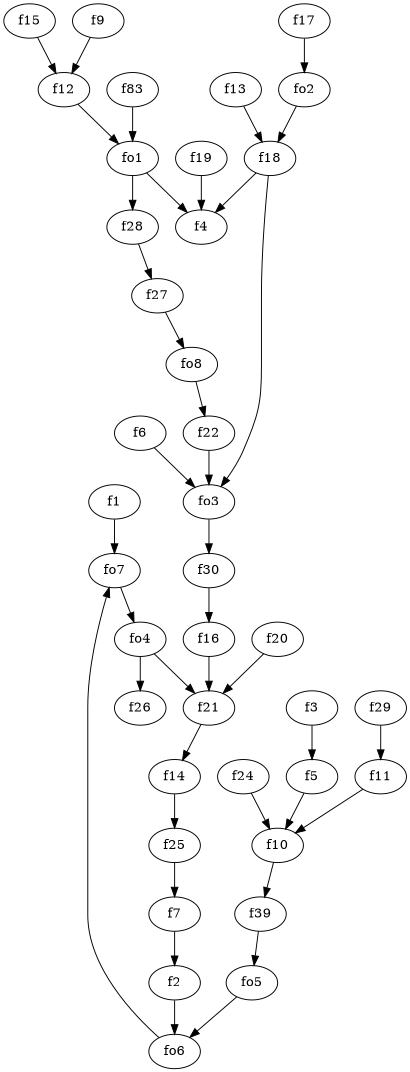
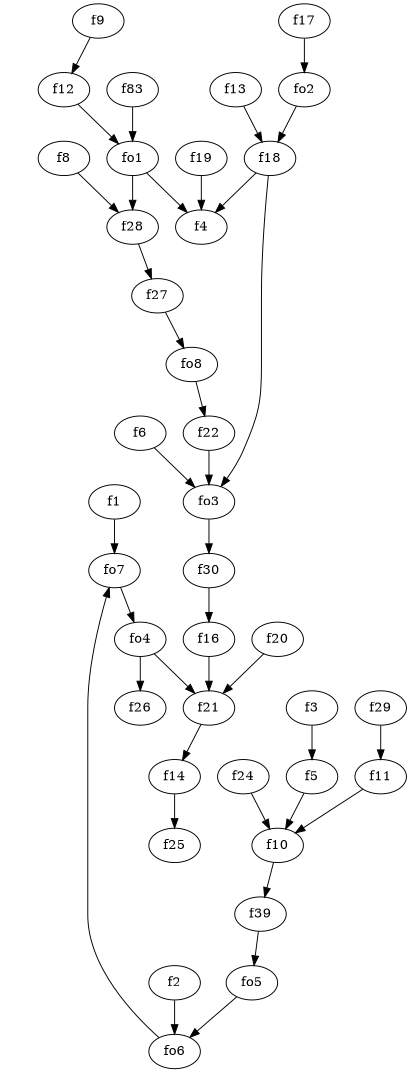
node "f15": removed
node "f8": added
node "f7": removed
